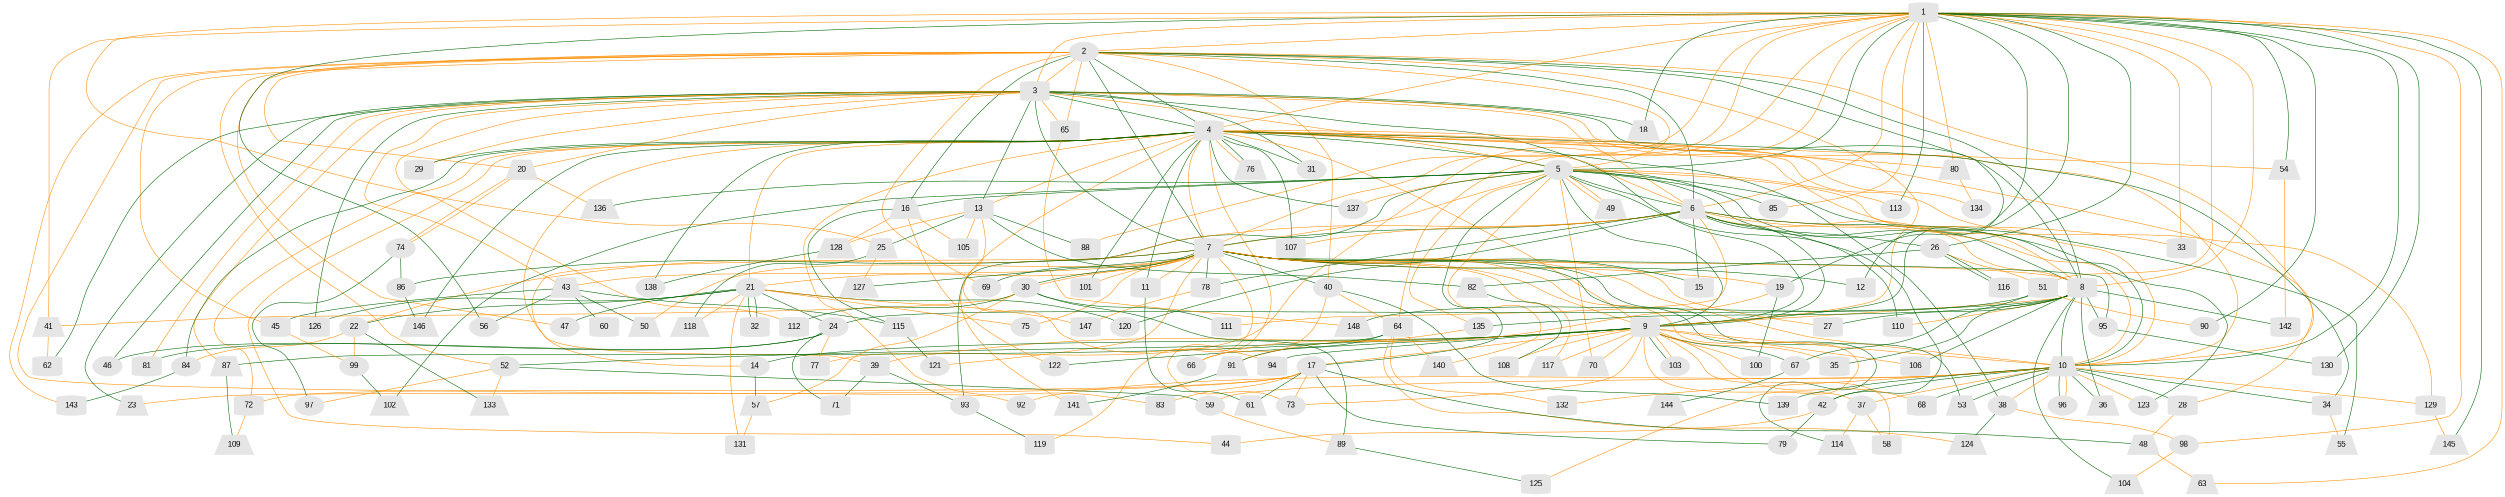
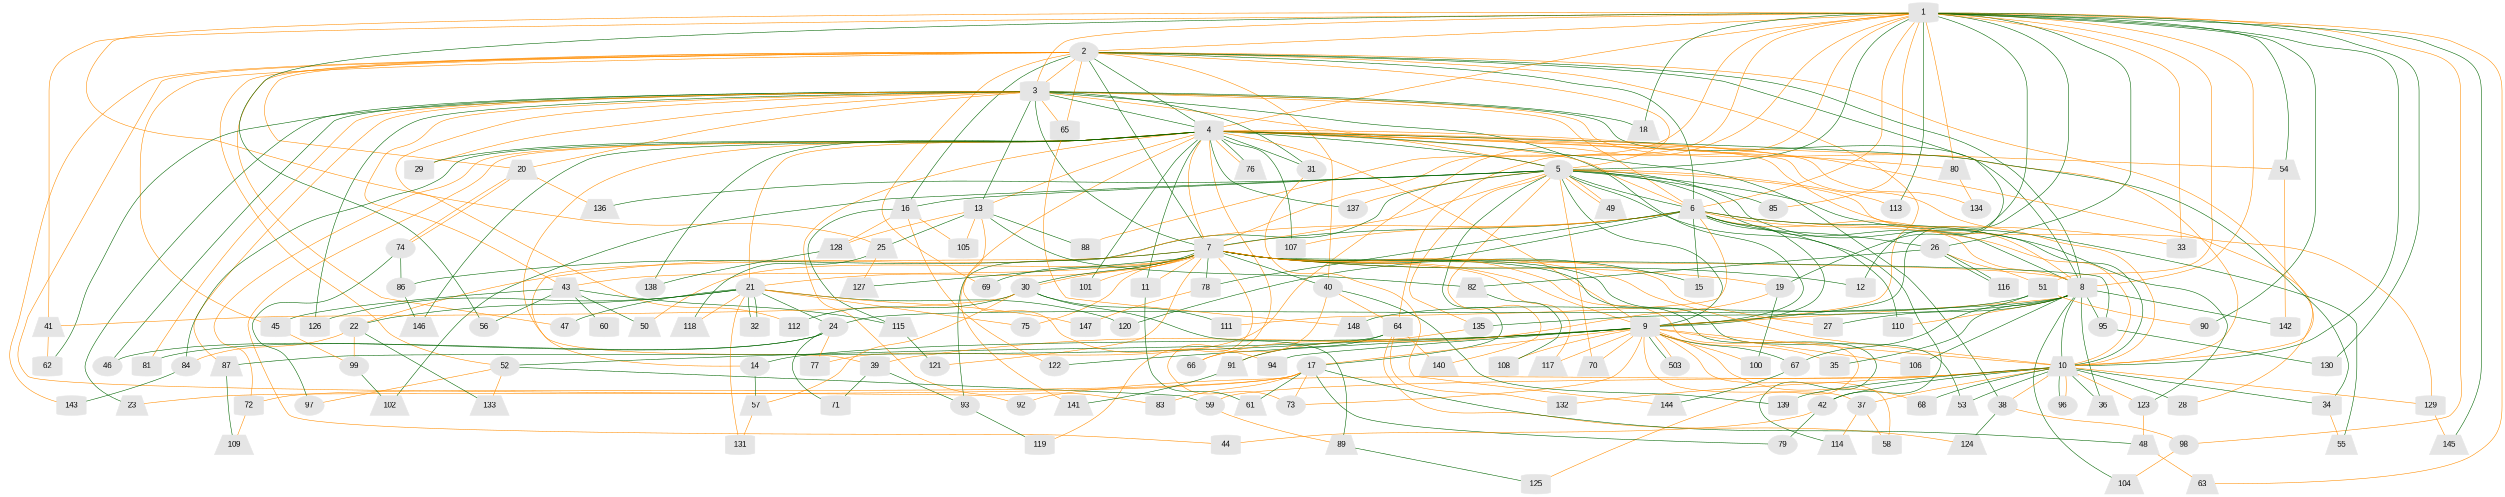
edge "31" -- "144": added
node "103": label "103" -> "503"
edge "28" -- "48": now "123" -- "48"
